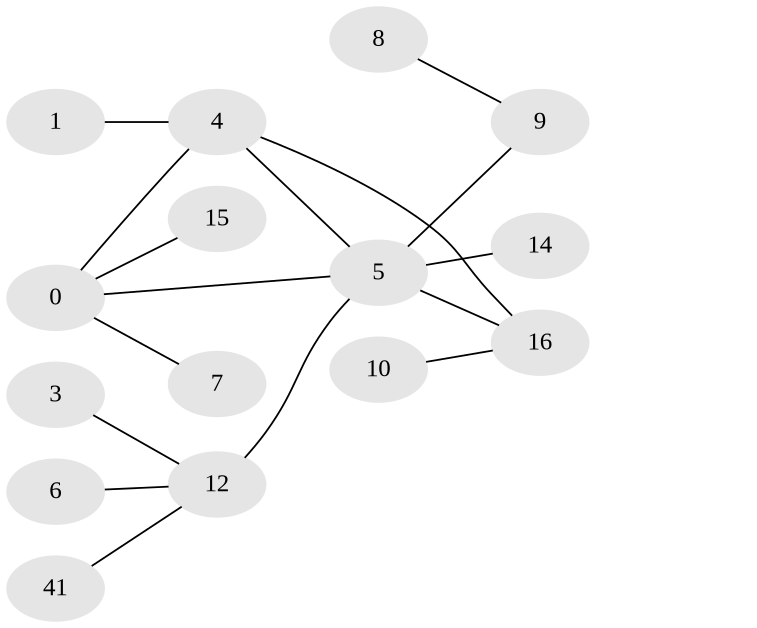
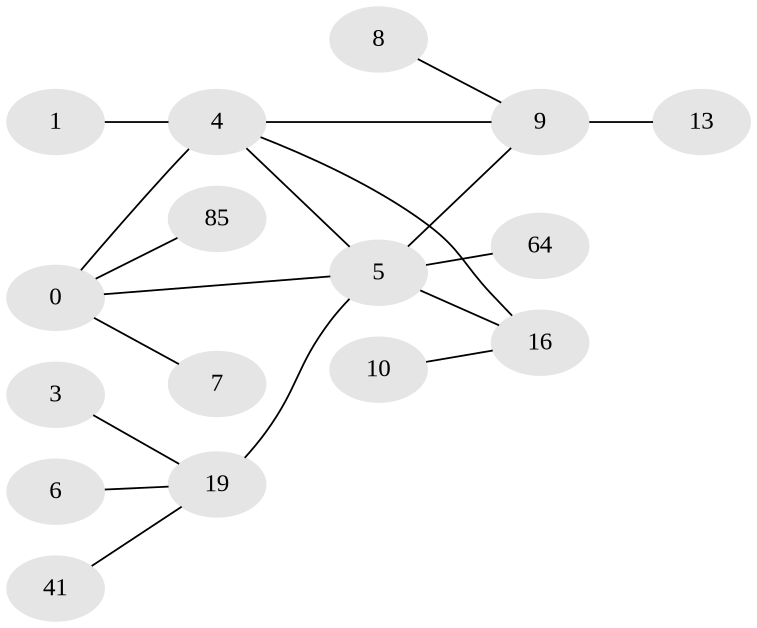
edge "4" -- "9": added
node "13": added
node "15": label "15" -> "85"
node "14": label "14" -> "64"
node "12": label "12" -> "19"
